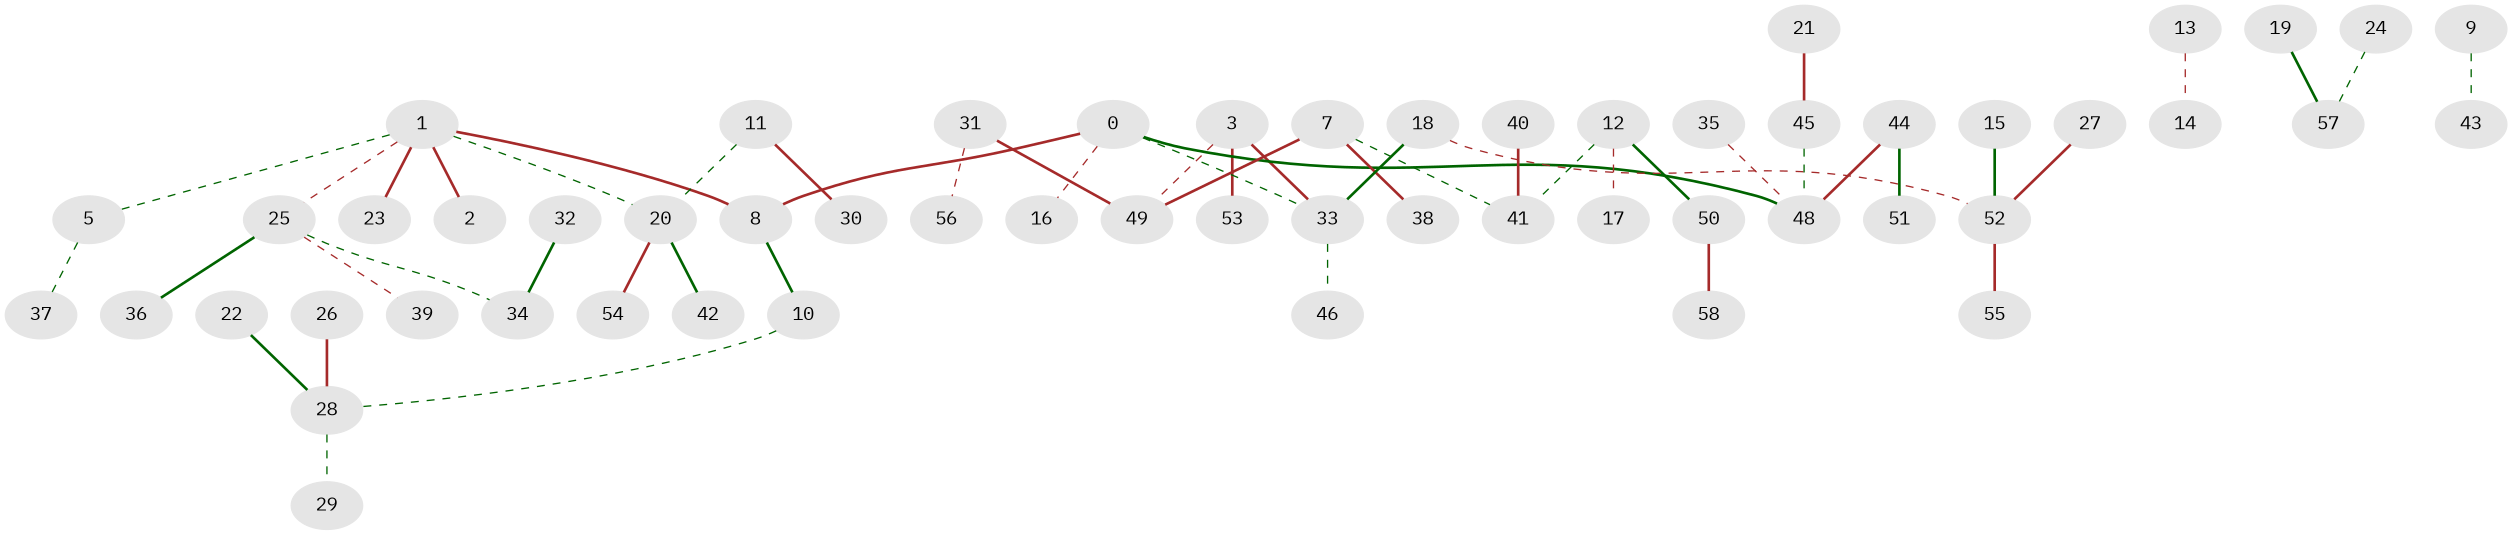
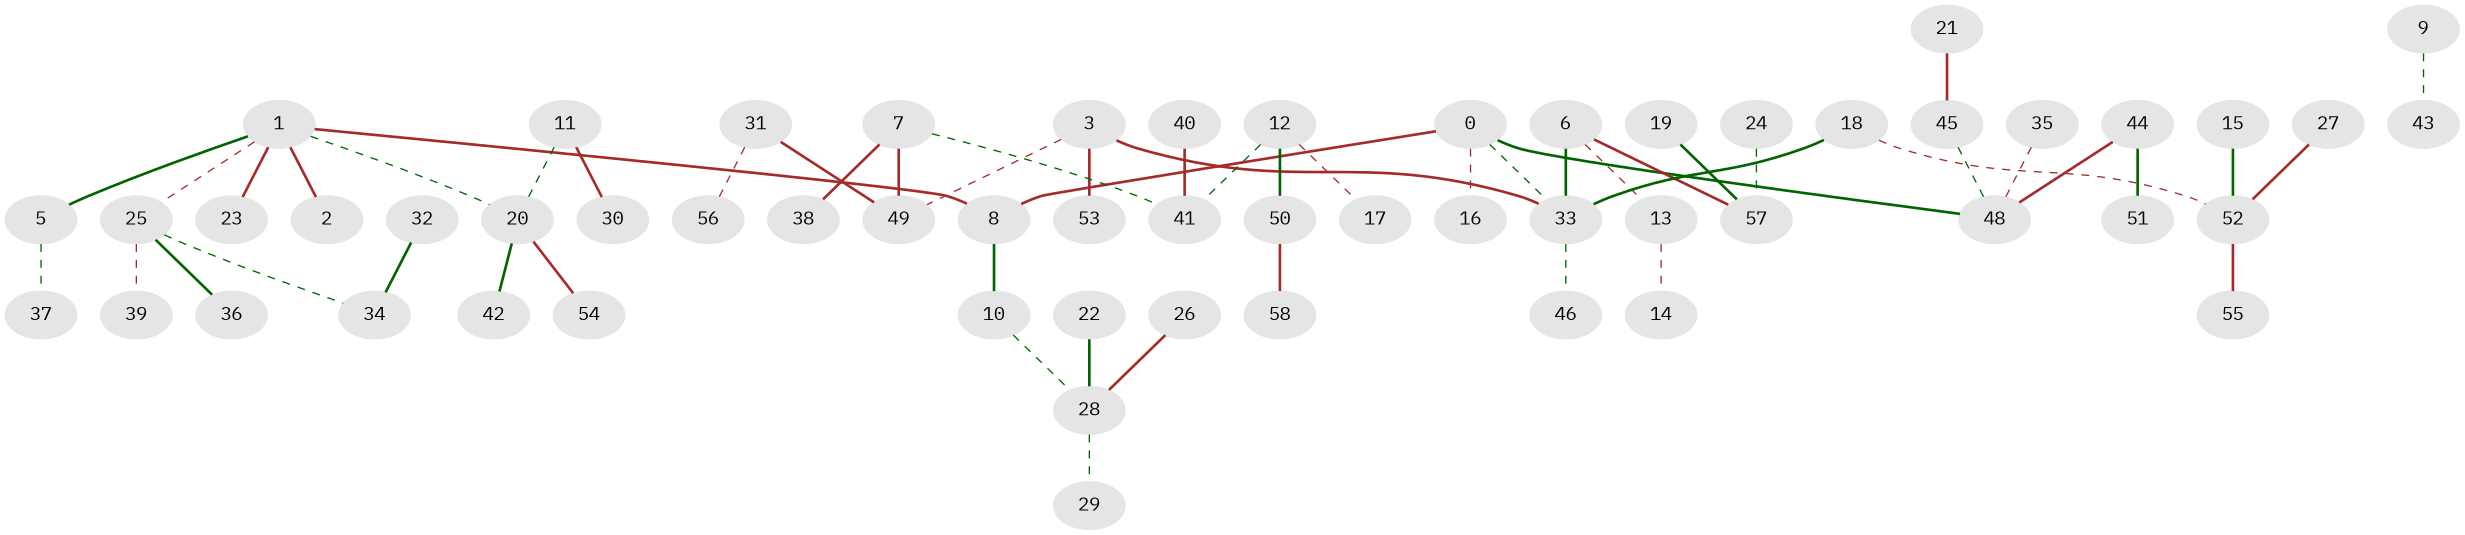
node "6": added
edge "1" -- "5": style dashed -> bold
